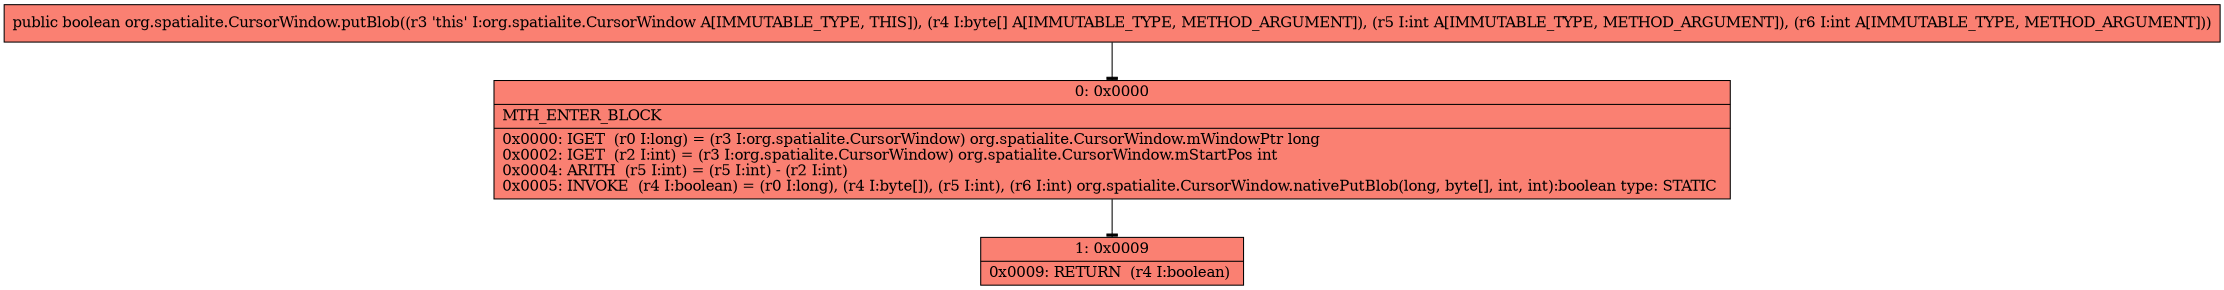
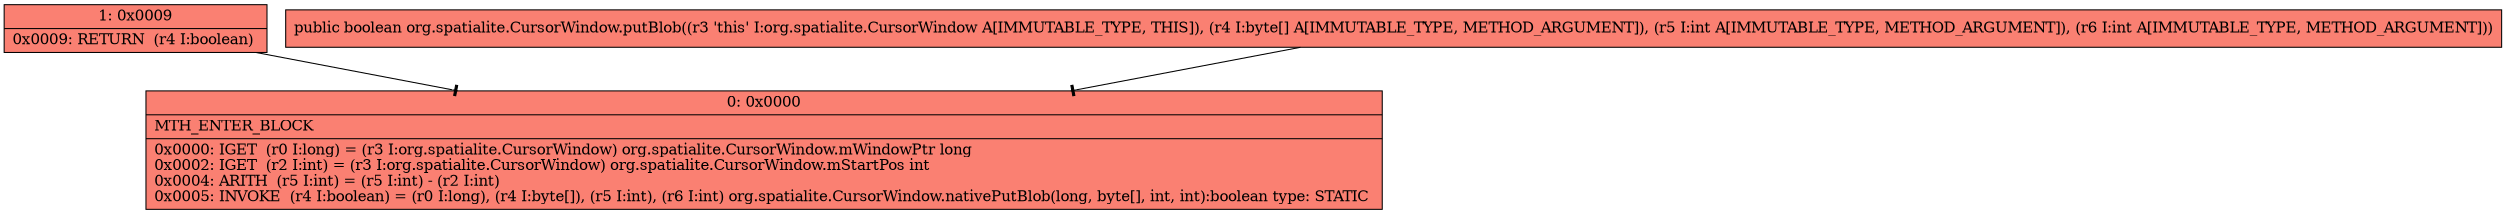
edge "0: 0x0000" -> "1: 0x0009": reversed
